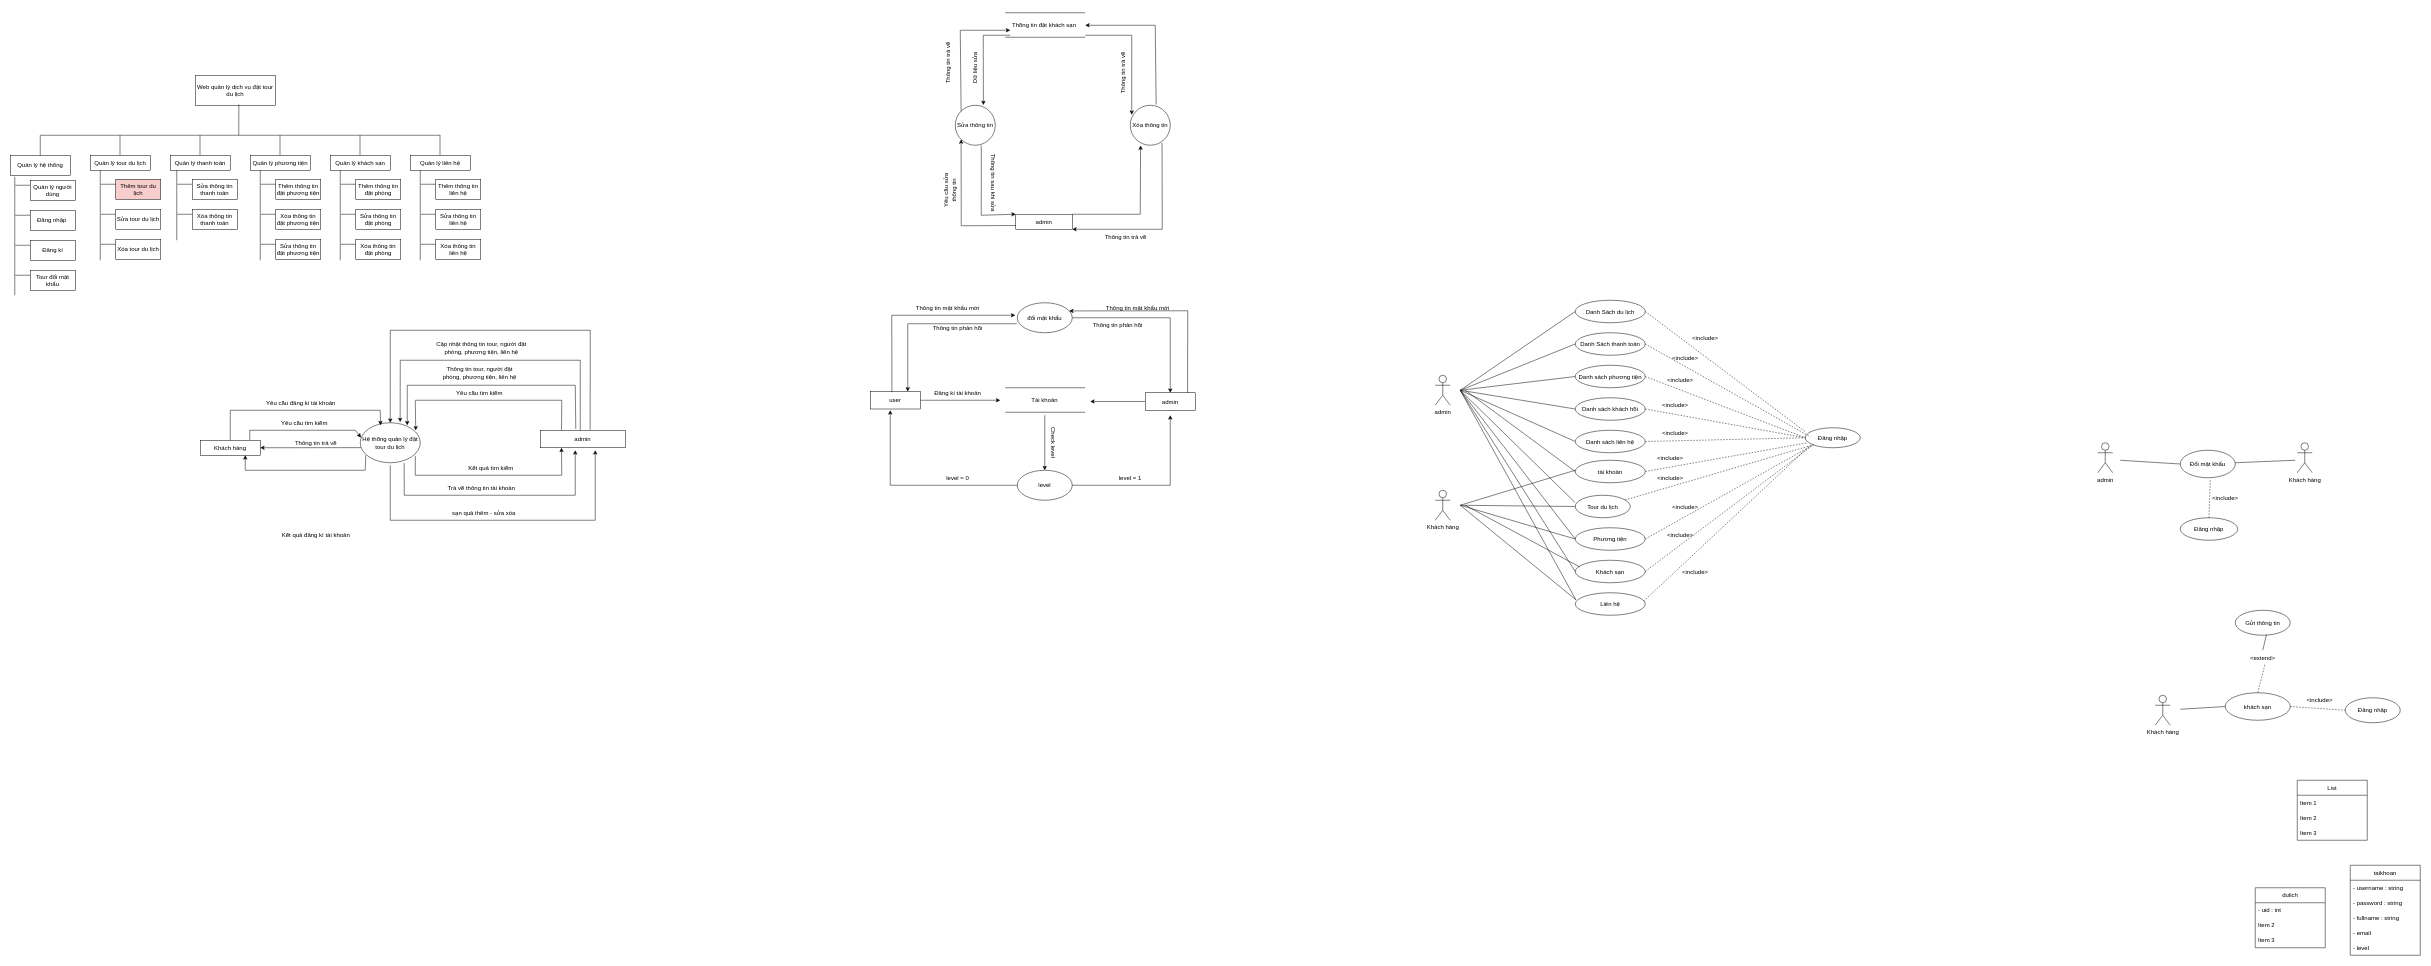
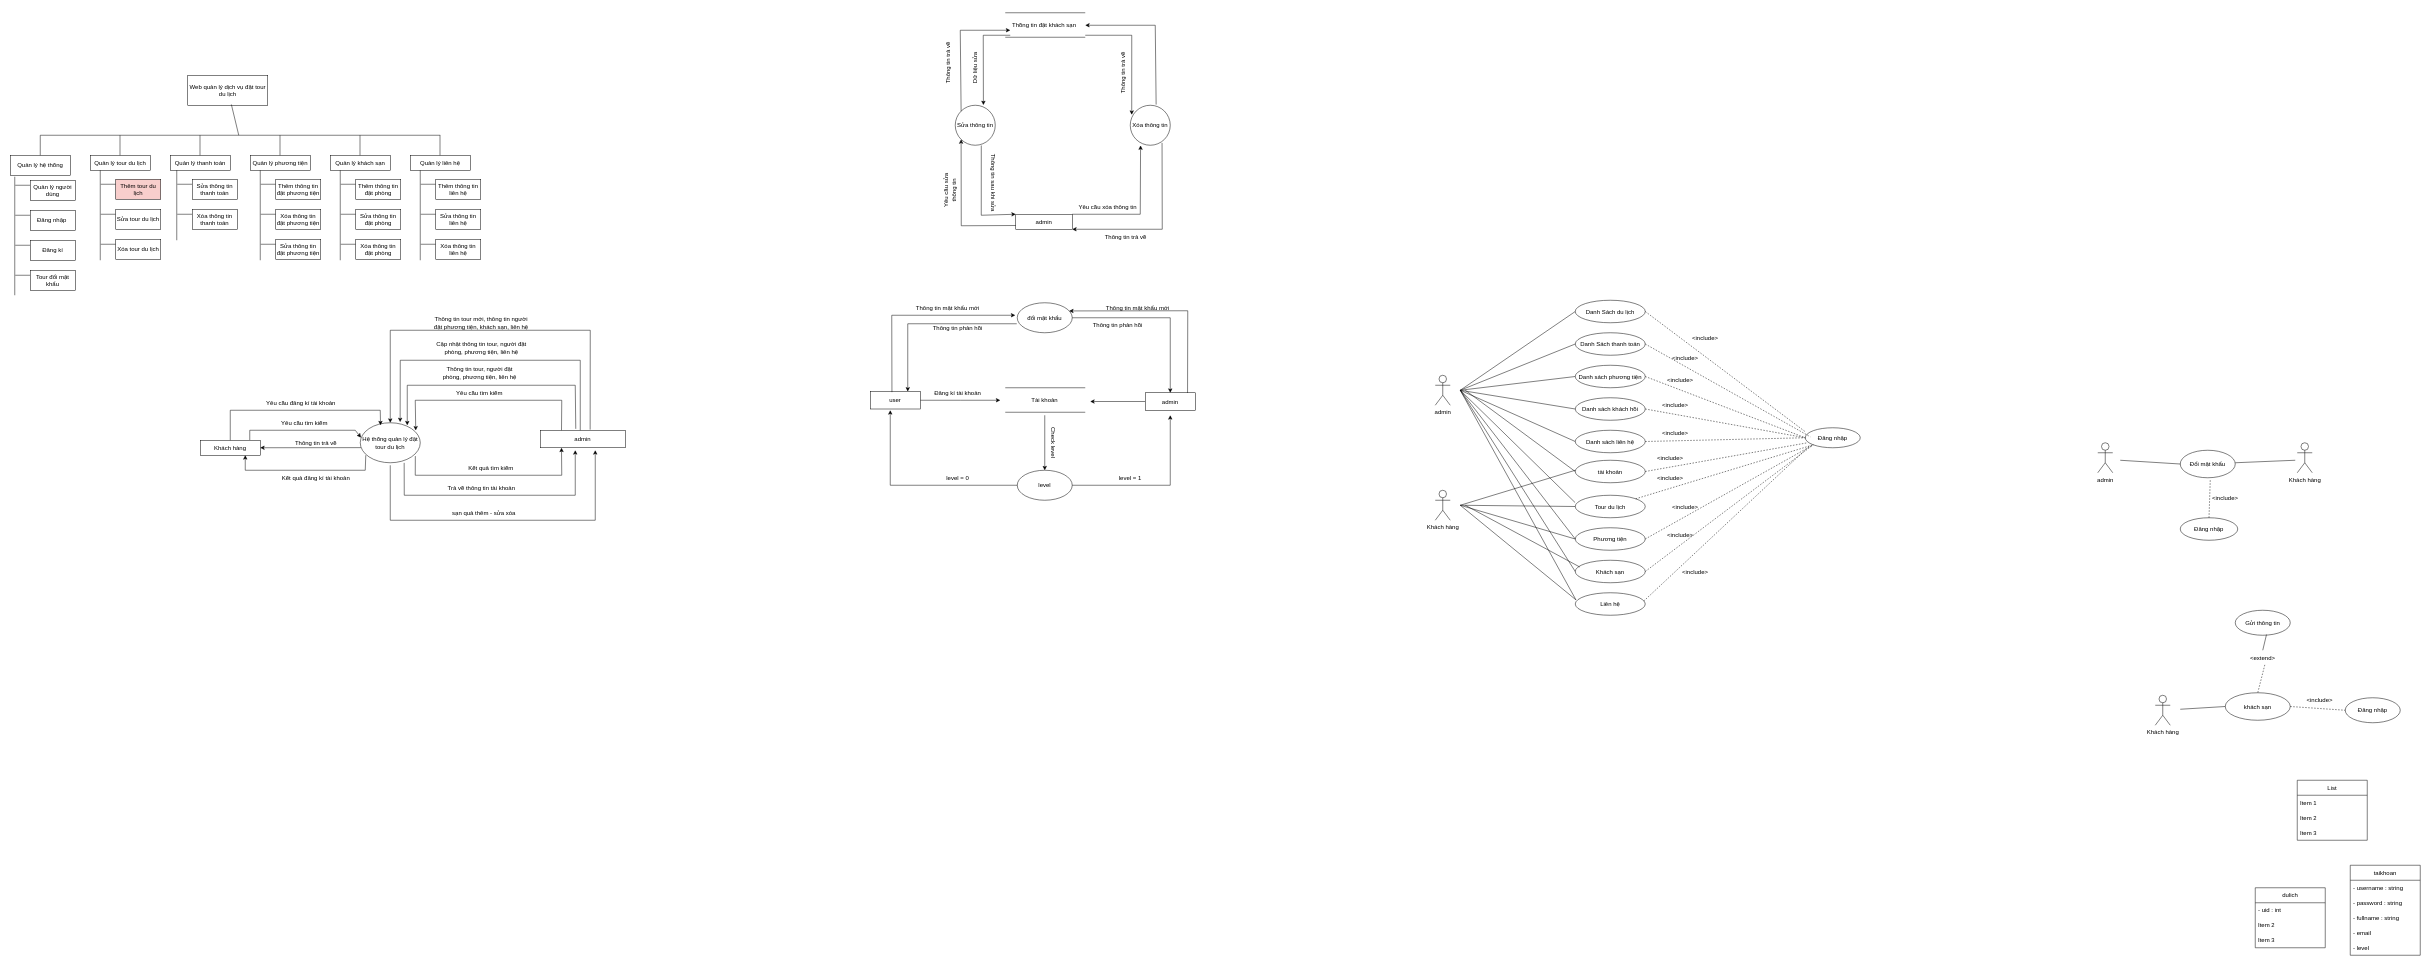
node "Web quản lý dịch vụ đặt tour du lịch": moved (235, 90) -> (228, 90)
node "Yêu cầu xóa thông tin": added
node "Thông tin tour mới, thông tin người đặt phương tiện, khách sạn, liên hệ": added
node "Tour du lịch": size 55x23 -> 70x23
node "Kết quả đăng kí tài khoản": moved (316, 535) -> (316, 478)
